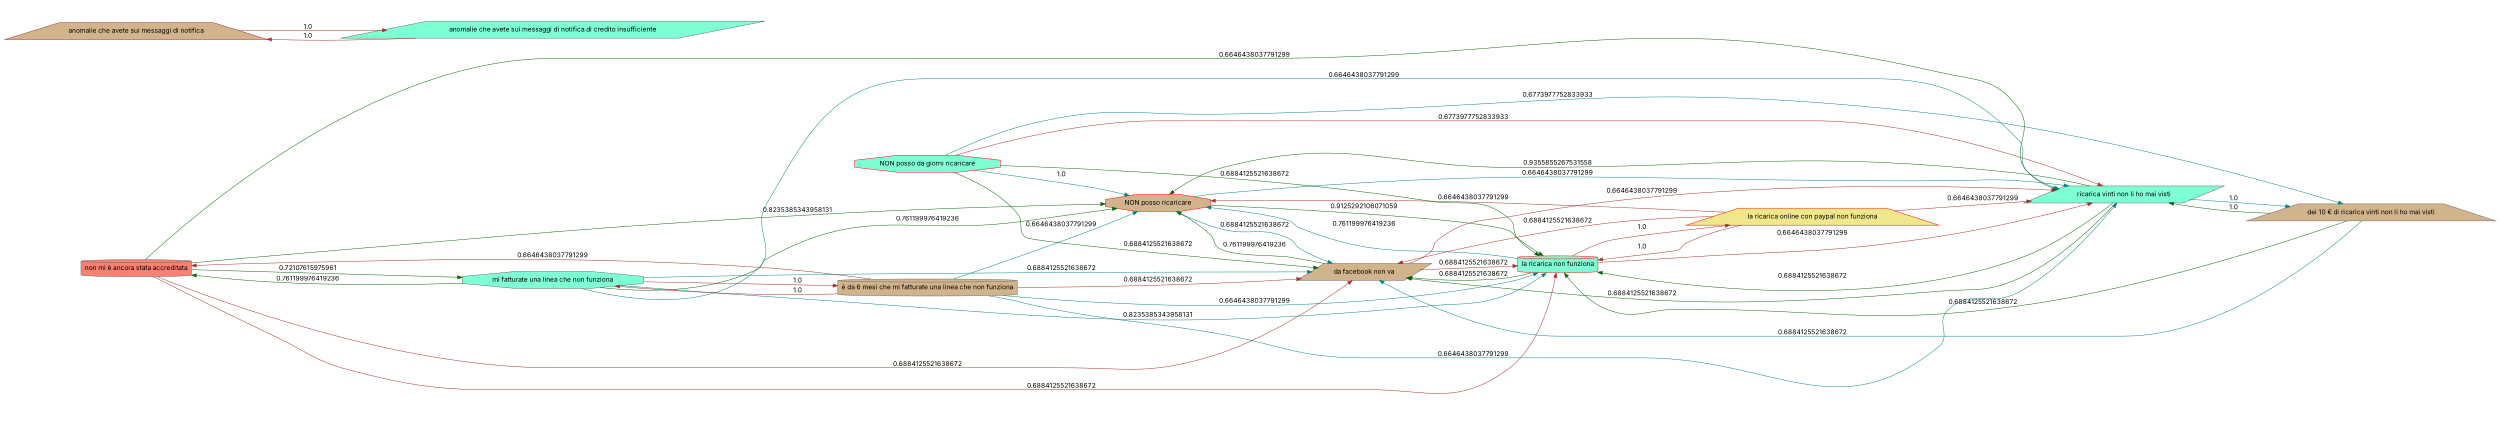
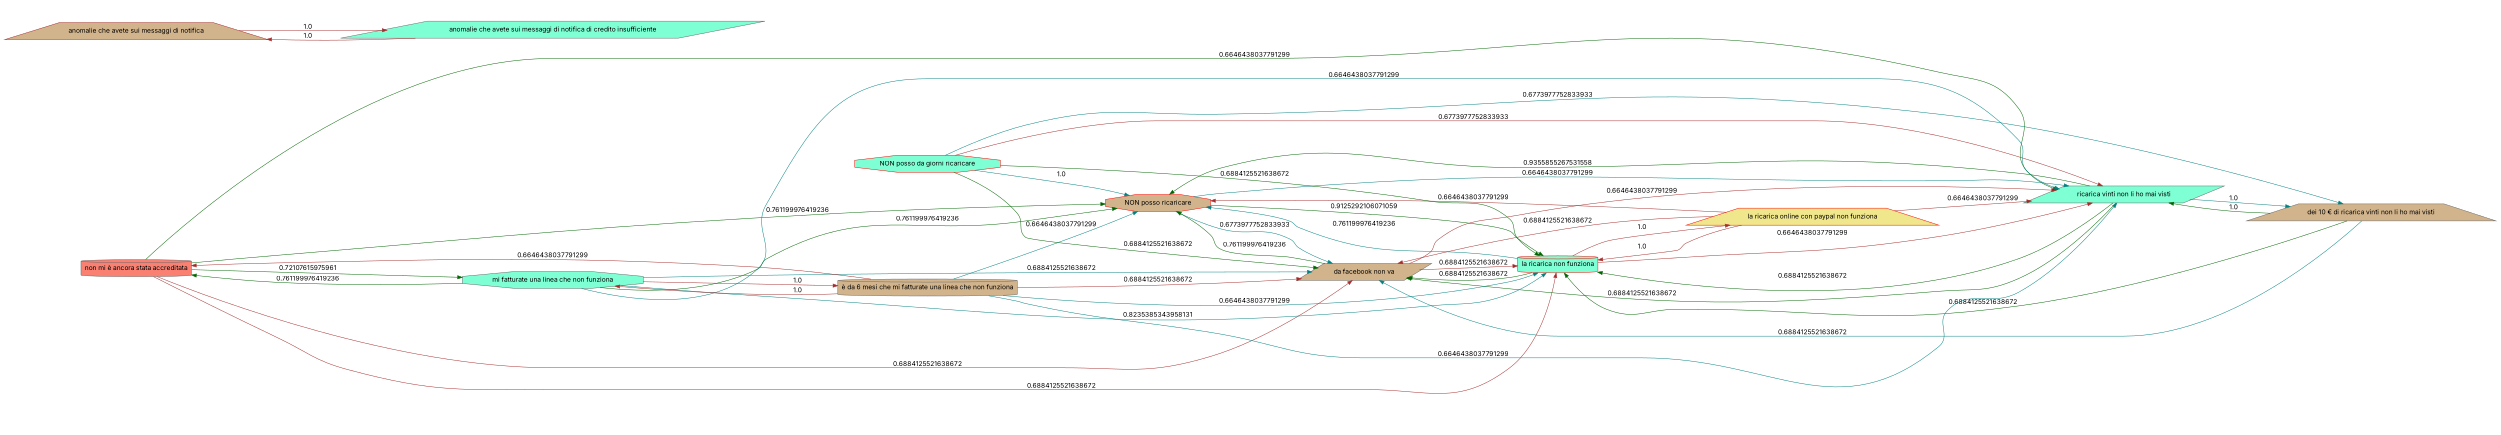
edge "non mi è ancora stata accreditata" -> "NON posso ricaricare": label "0.8235385343958131" -> "0.761199976419236"
edge "NON posso ricaricare" -> "da facebook non va": label "0.6884125521638672" -> "0.6773977752833933"
